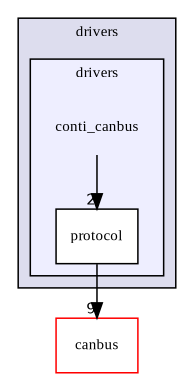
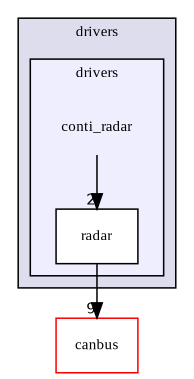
node "conti_canbus": label "conti_canbus" -> "conti_radar"
node "protocol": label "protocol" -> "radar"
